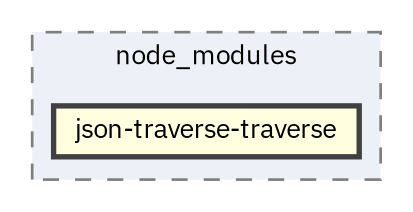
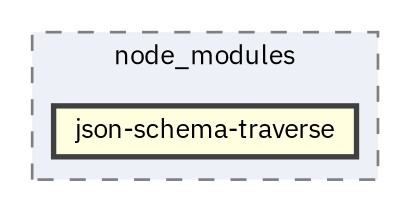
node "json-traverse-traverse": label "json-traverse-traverse" -> "json-schema-traverse"
